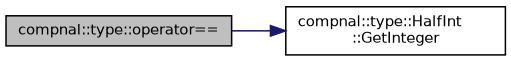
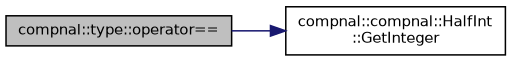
node "compnal::type::HalfInt ::GetInteger": label "compnal::type::HalfInt ::GetInteger" -> "compnal::compnal::HalfInt ::GetInteger"
